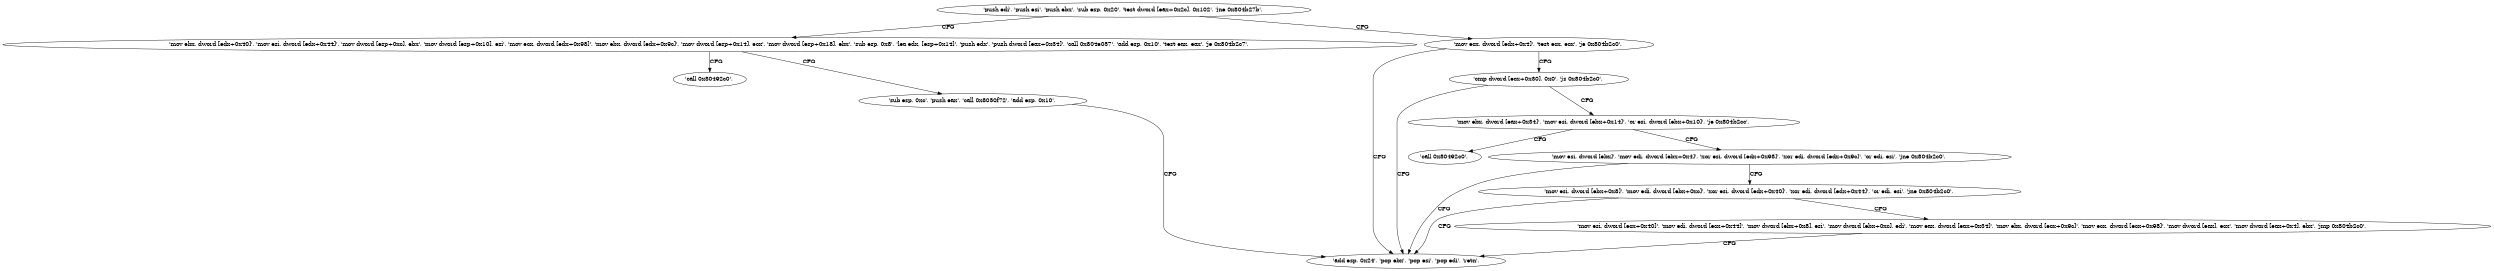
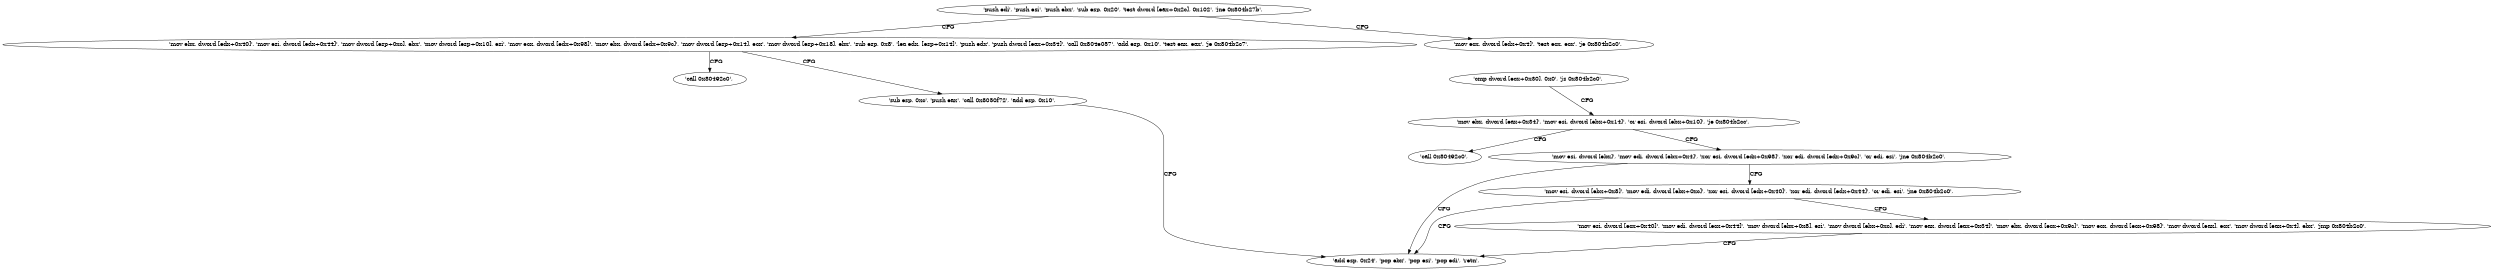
edge "'mov ecx, dword [edx+0x4]', 'test ecx, ecx', 'je 0x804b2c0'," -> "'cmp dword [ecx+0x30], 0x0', 'js 0x804b2c0',": removed, label "CFG"
edge "'mov ecx, dword [edx+0x4]', 'test ecx, ecx', 'je 0x804b2c0'," -> "'add esp, 0x24', 'pop ebx', 'pop esi', 'pop edi', 'retn',": removed, label "CFG"
edge "'cmp dword [ecx+0x30], 0x0', 'js 0x804b2c0'," -> "'add esp, 0x24', 'pop ebx', 'pop esi', 'pop edi', 'retn',": removed, label "CFG"
